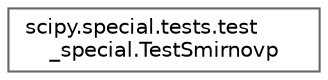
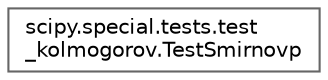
node "scipy.special.tests.test _special.TestSmirnovp": label "scipy.special.tests.test _special.TestSmirnovp" -> "scipy.special.tests.test _kolmogorov.TestSmirnovp"
